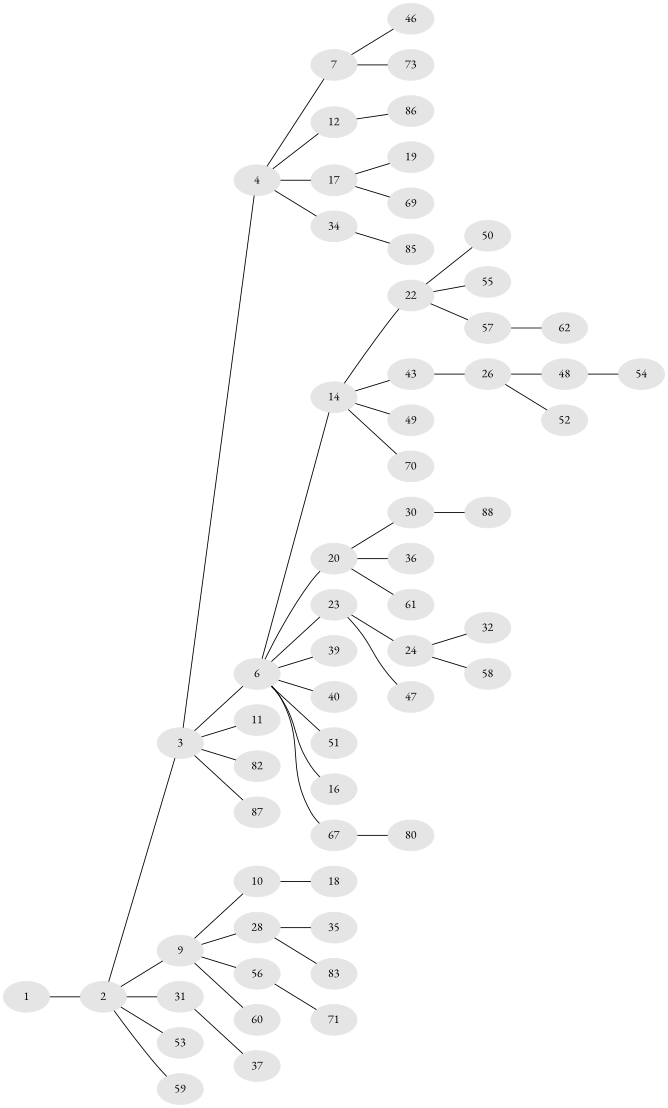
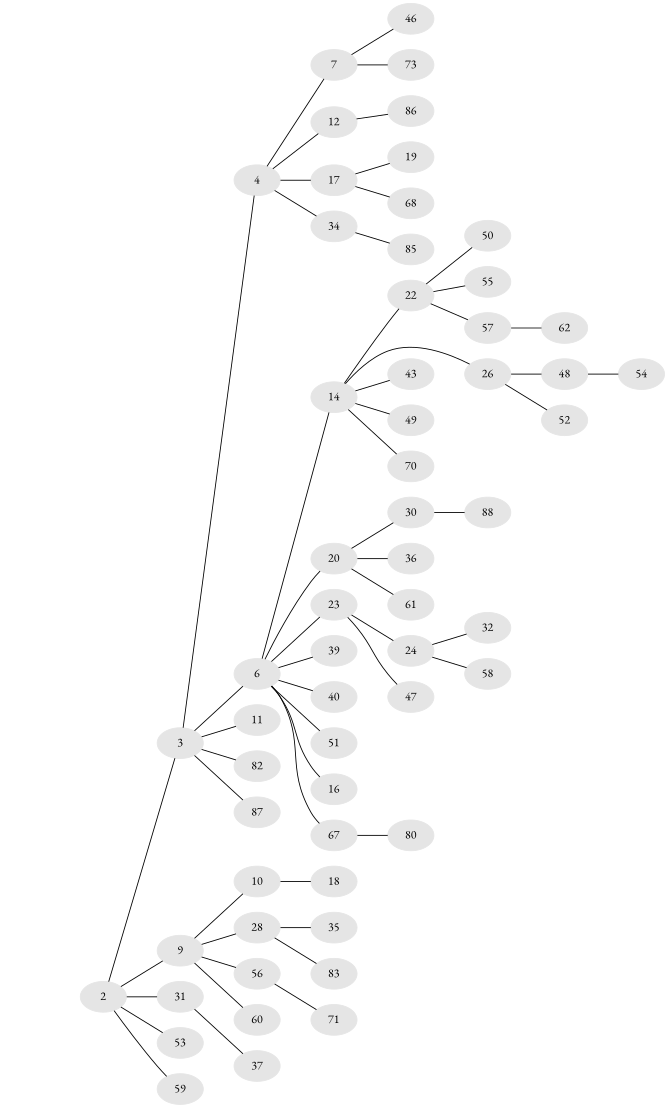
node "69": label "69" -> "68"
edge "43" -- "26": now "14" -- "26"
node "1": removed
